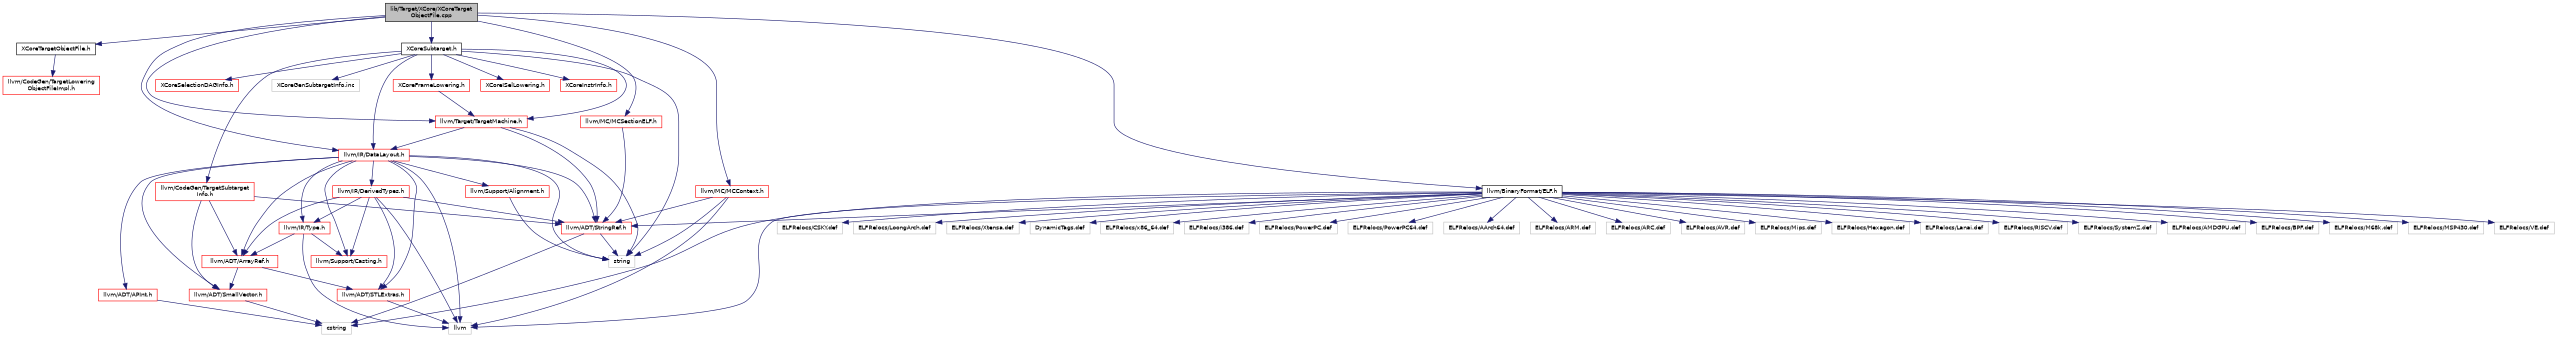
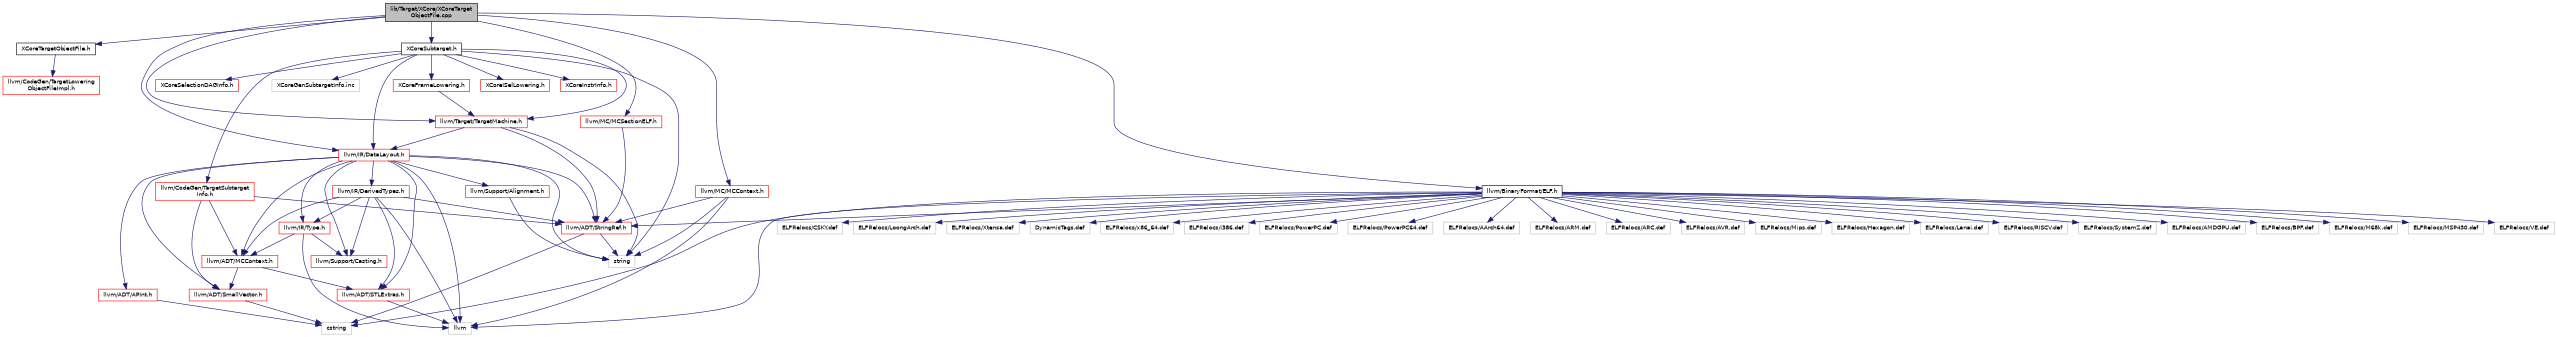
node "llvm/ADT/ArrayRef.h": label "llvm/ADT/ArrayRef.h" -> "llvm/ADT/MCContext.h"
